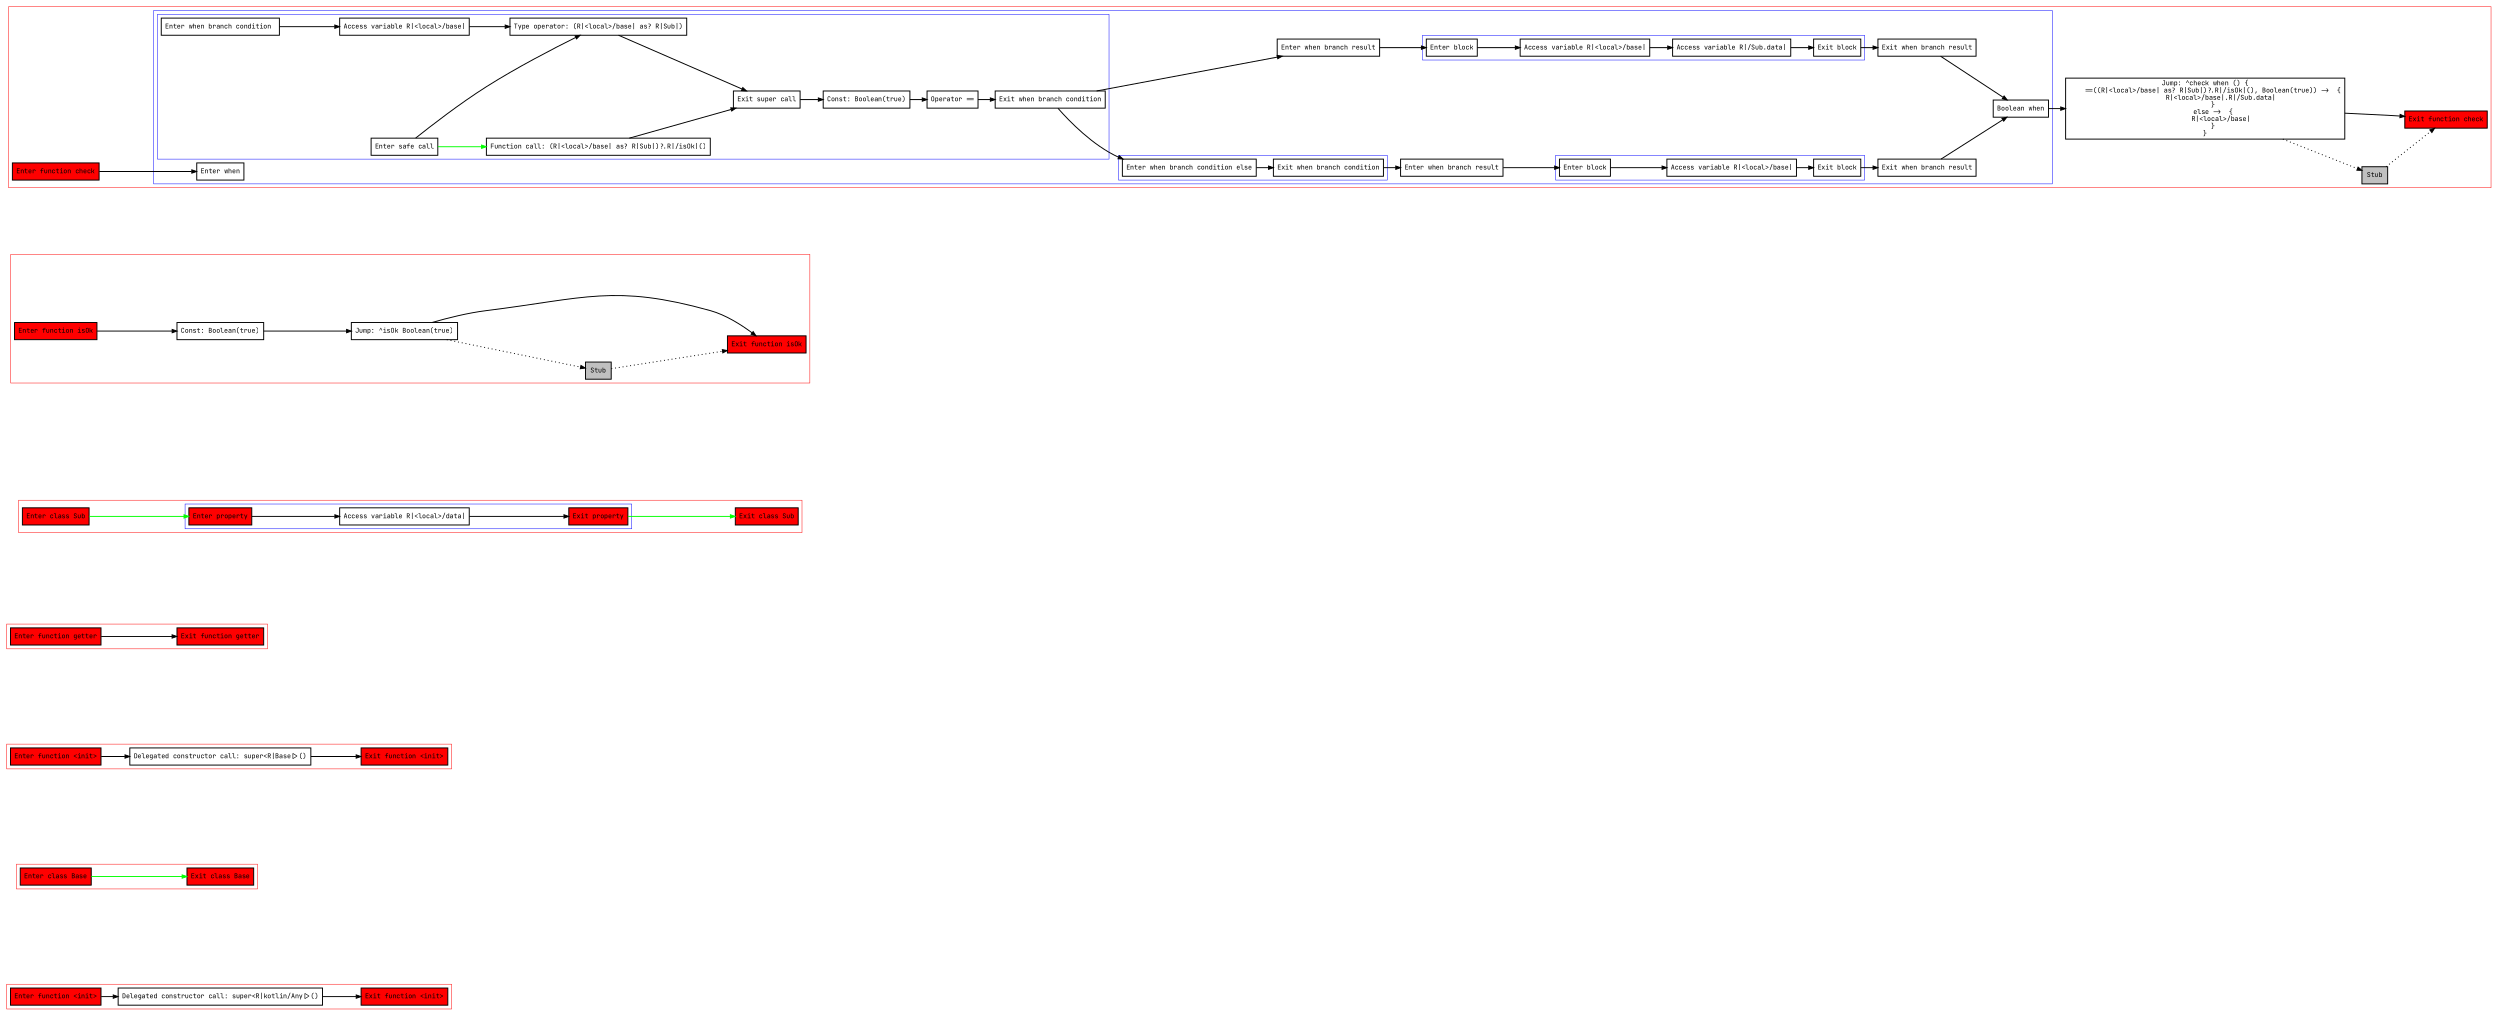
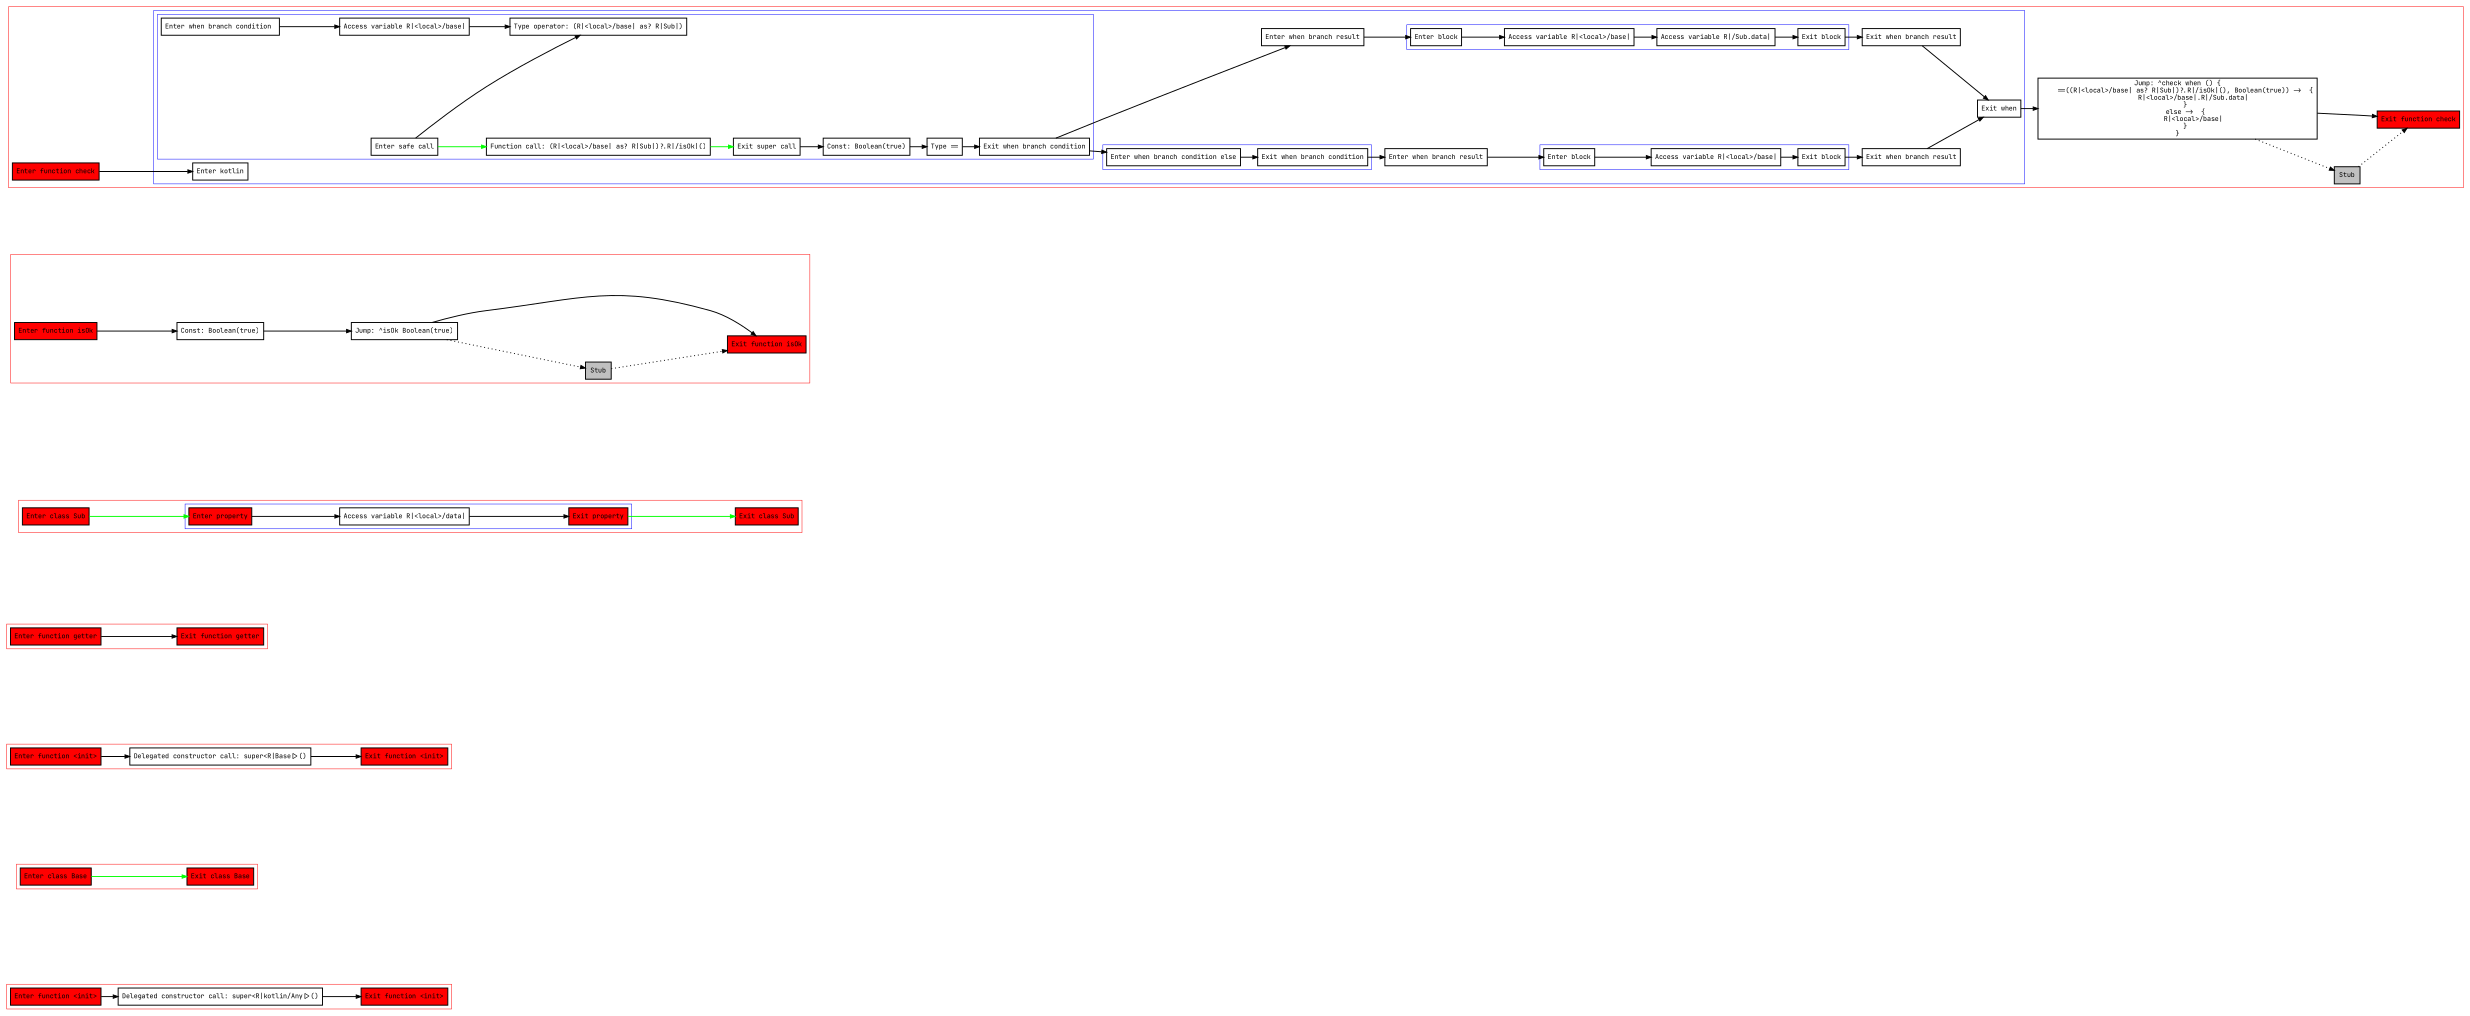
edge "Type operator: (R|<local>/base| as? R|Sub|)" -> "Exit super call": removed
node "Operator ==": label "Operator ==" -> "Type =="
node "Boolean when": label "Boolean when" -> "Exit when"
edge "Function call: (R|<local>/base| as? R|Sub|)?.R|/isOk|()" -> "Exit super call": color black -> green
node "Enter when": label "Enter when" -> "Enter kotlin"
